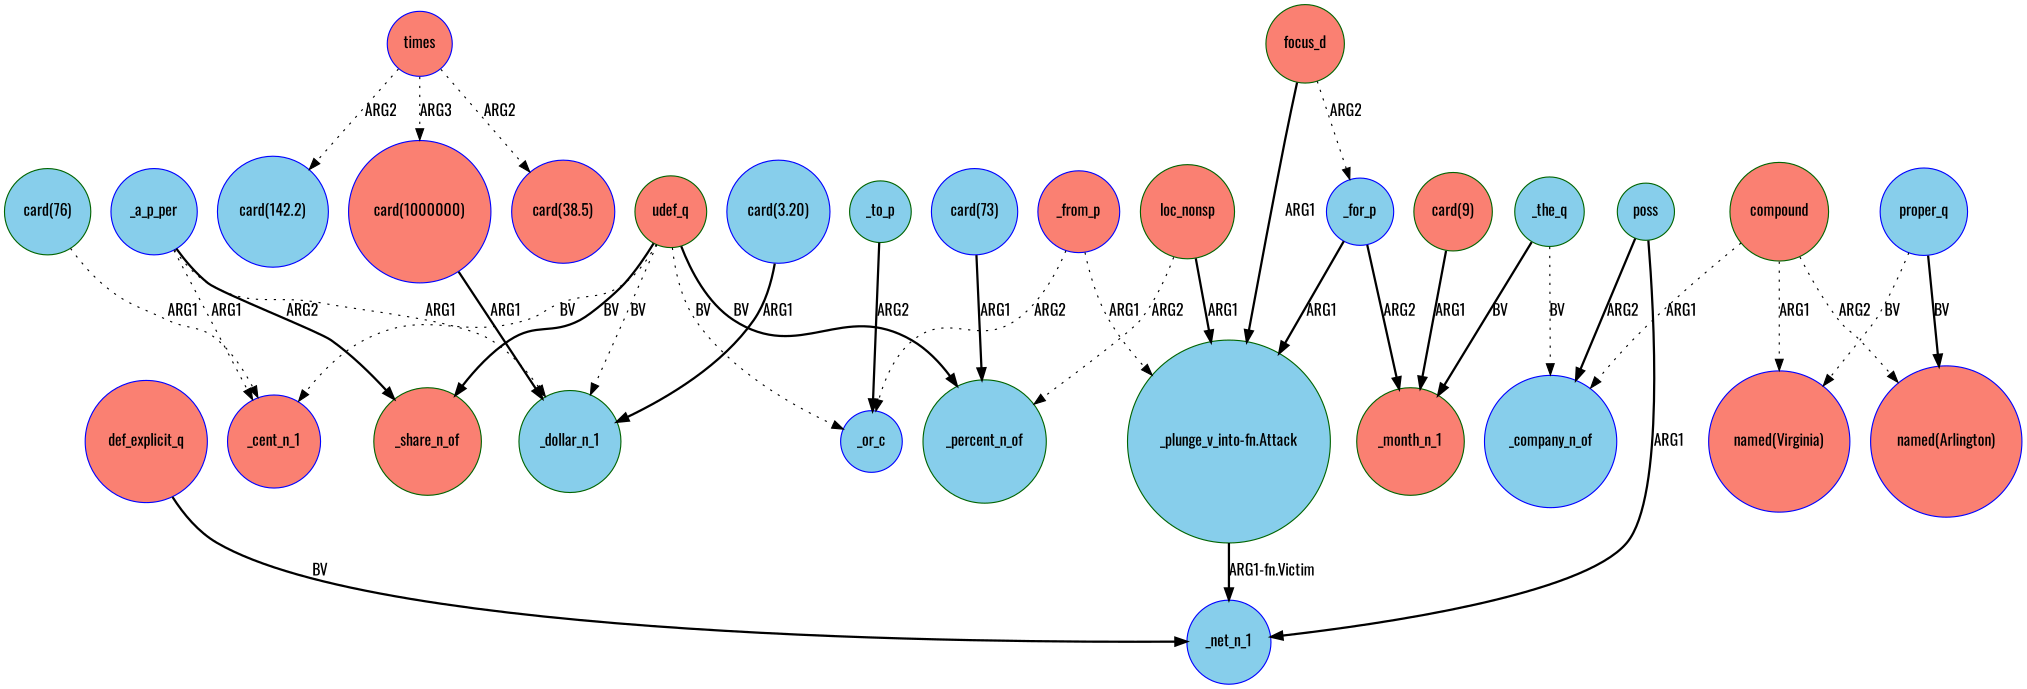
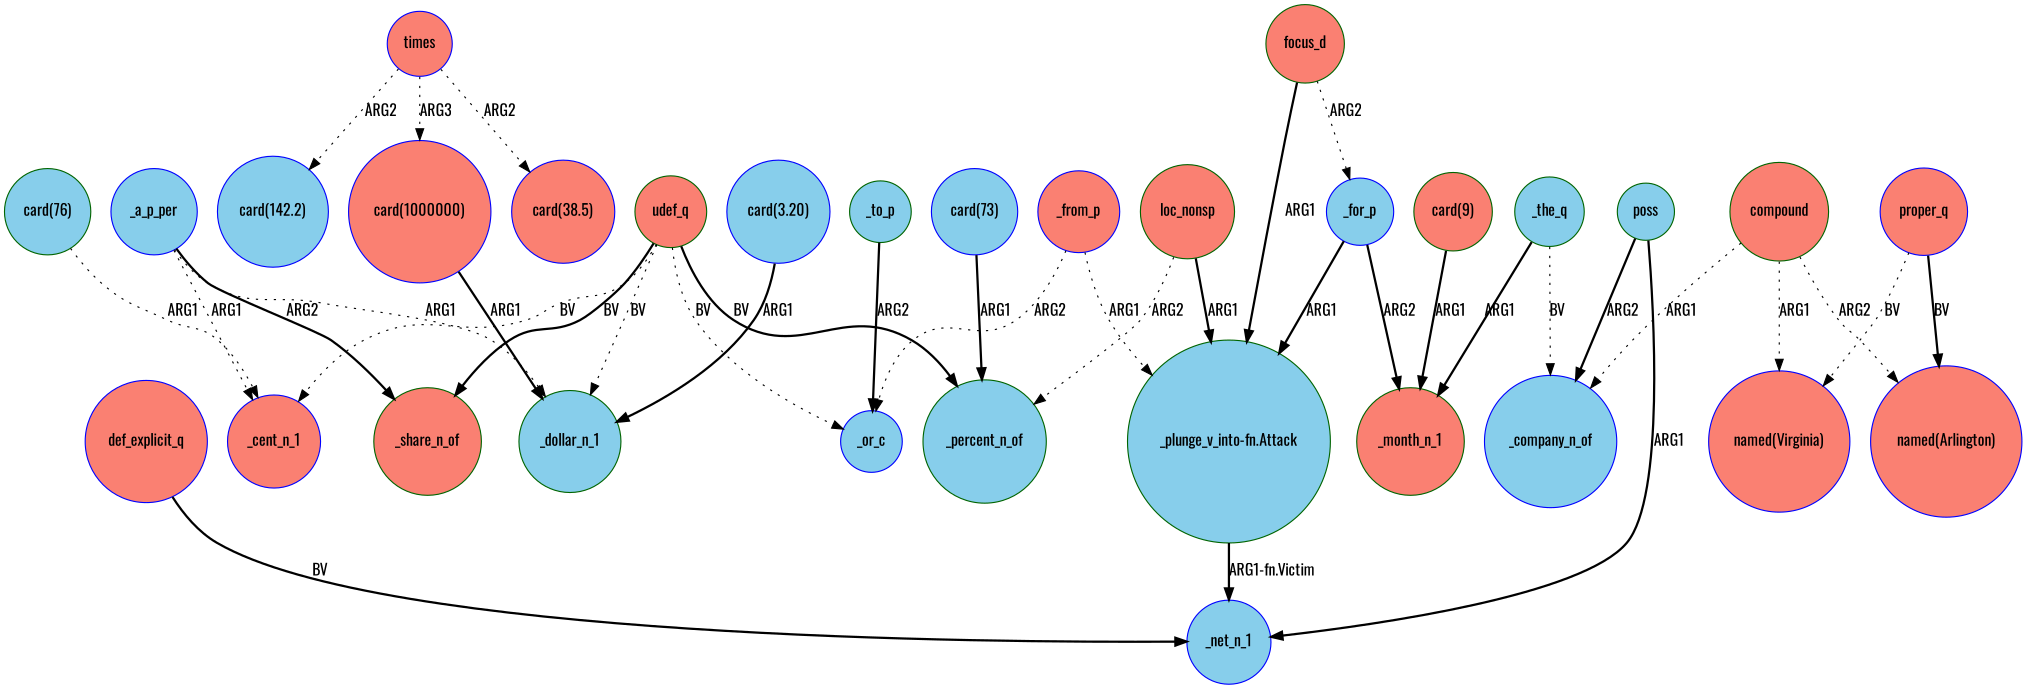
node "proper_q": fillcolor skyblue -> salmon
edge "_the_q" -> "_month_n_1": label "BV" -> "ARG1"
